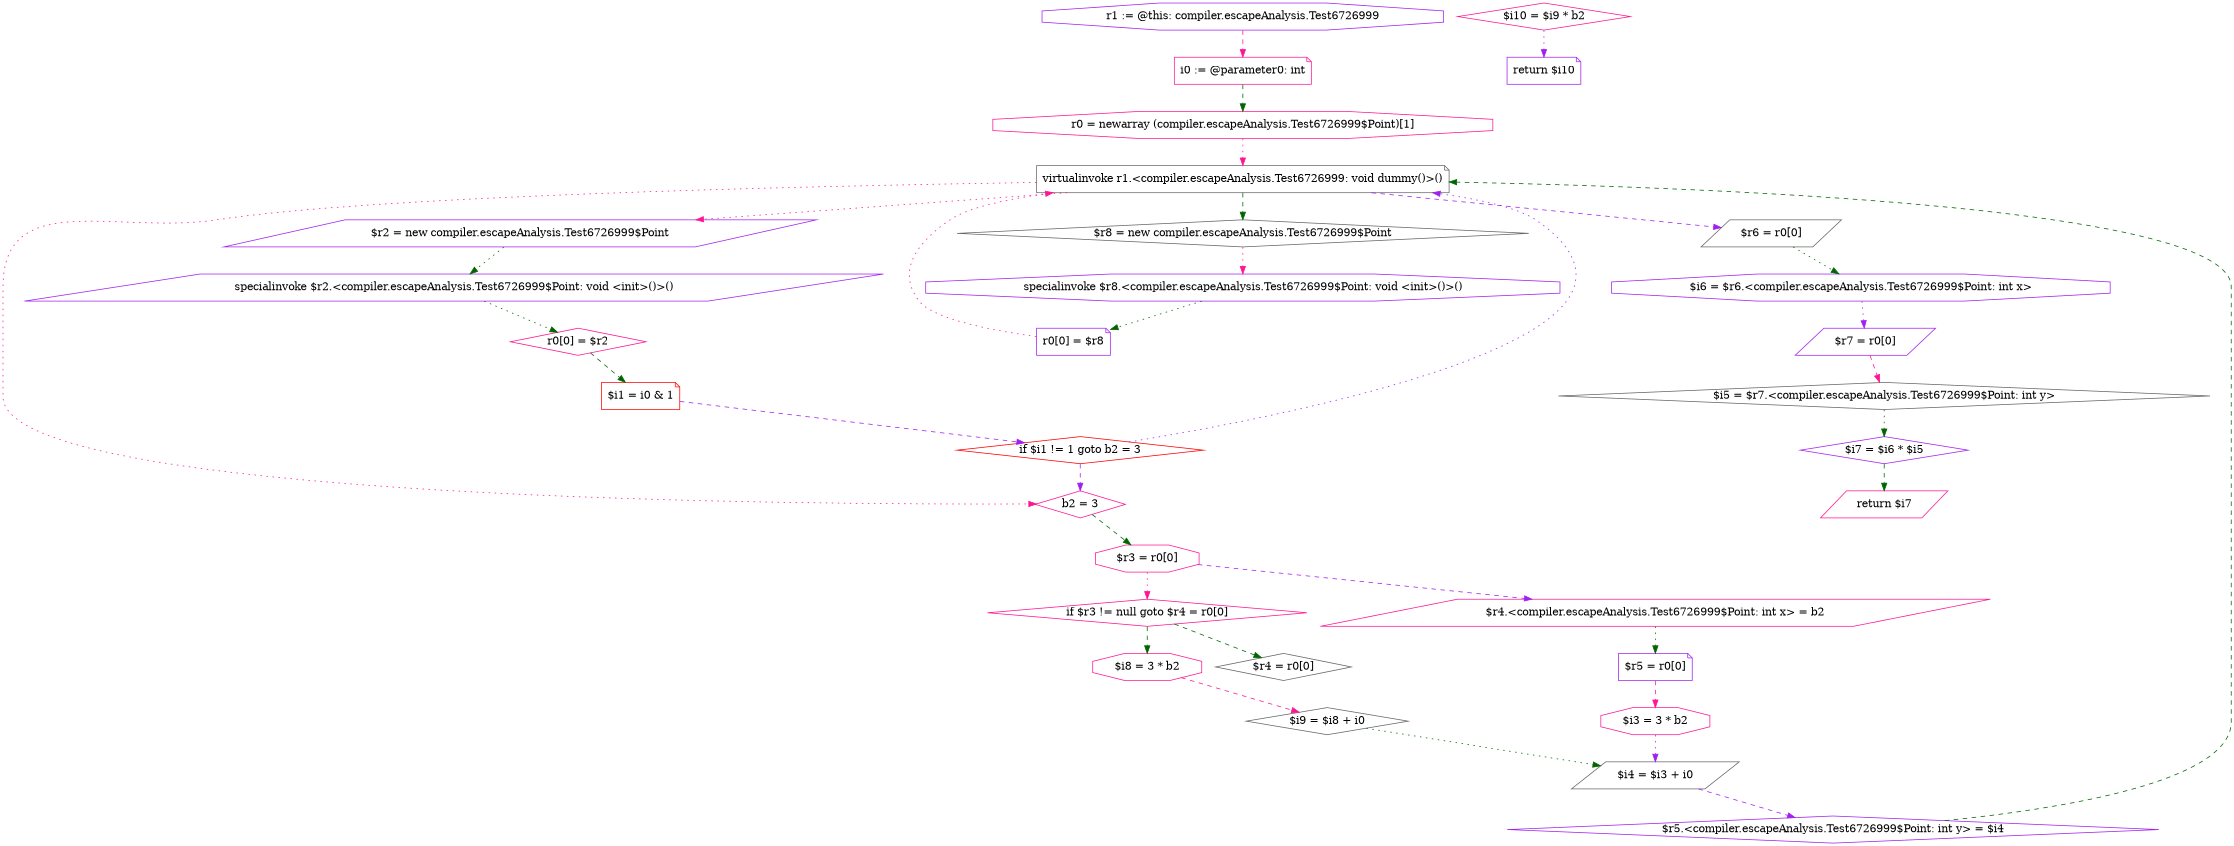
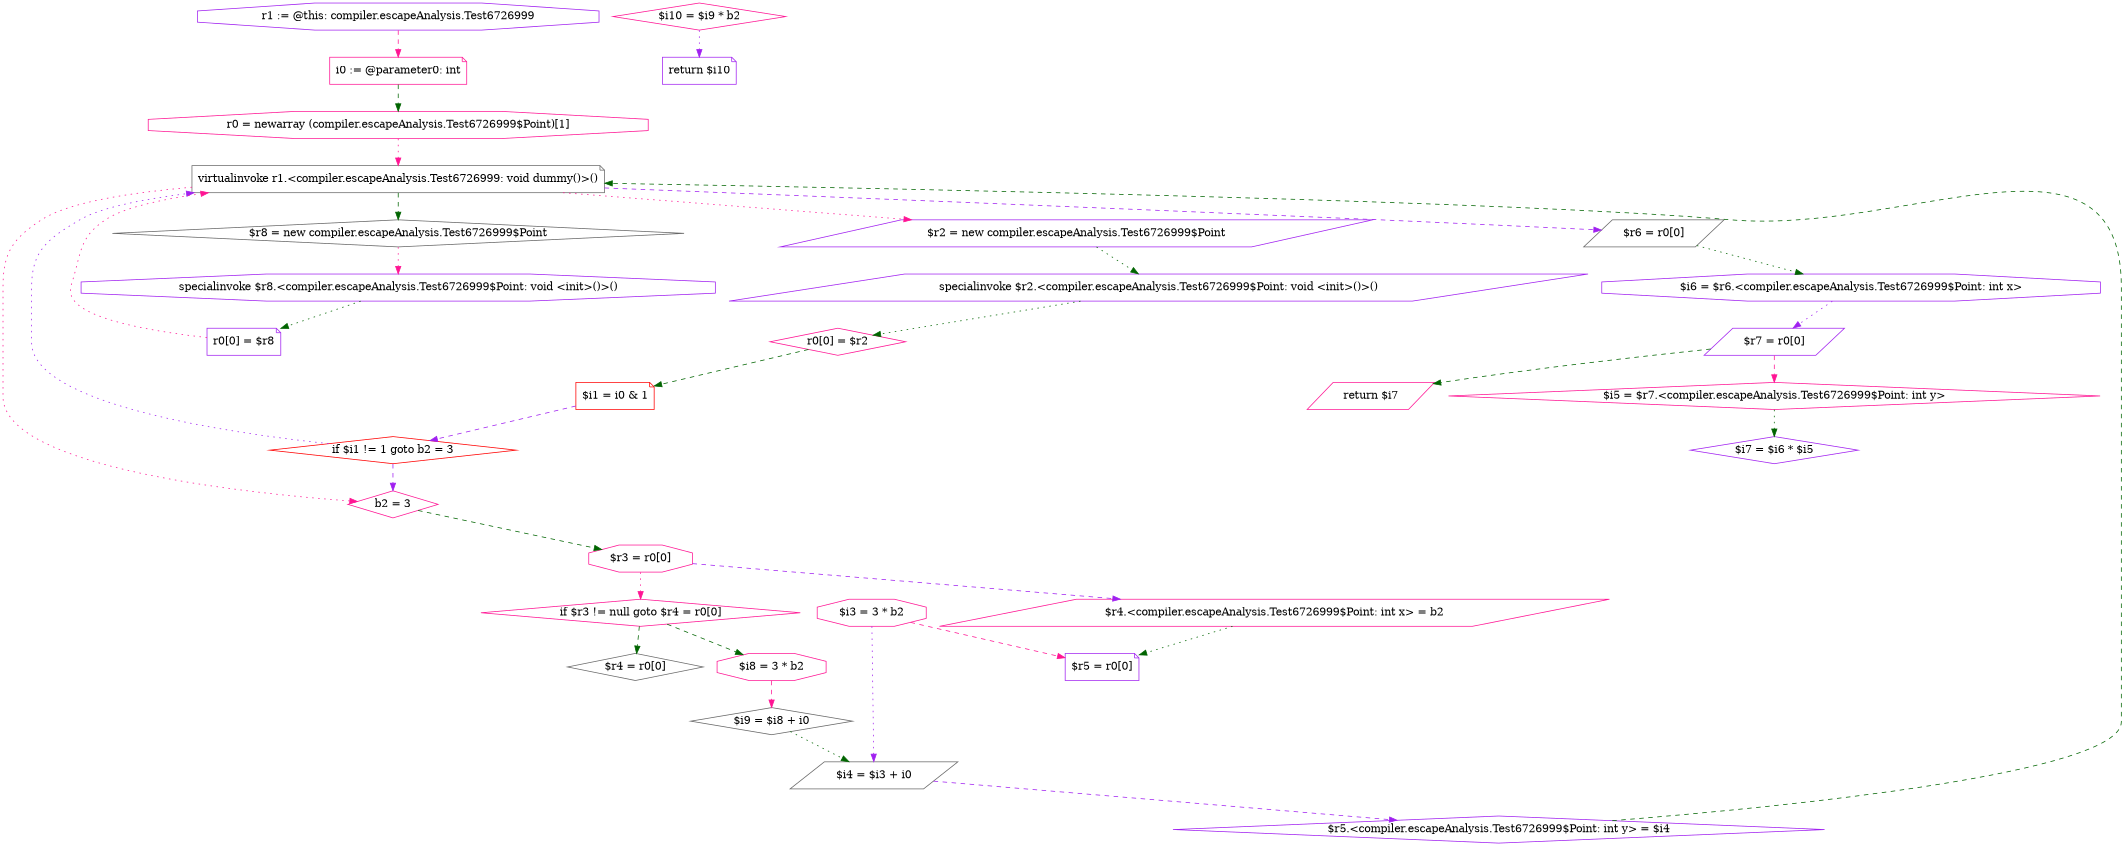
node "$i5 = $r7.<compiler.escapeAnalysis.Test6726999$Point: int y>": color gray40 -> deeppink
edge "$i7 = $i6 * $i5" -> "return $i7": now "$r7 = r0[0]" -> "return $i7"
edge "$r5 = r0[0]" -> "$i3 = 3 * b2": reversed
